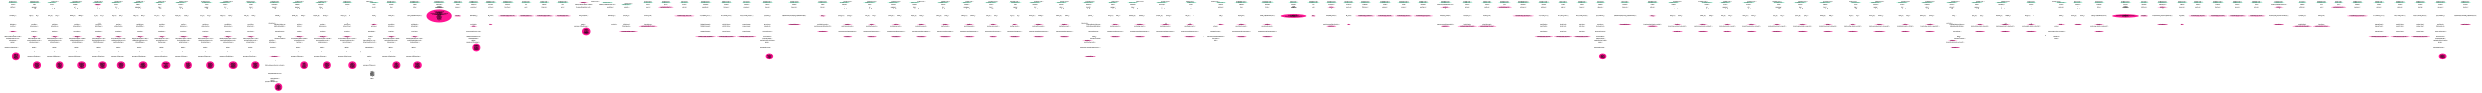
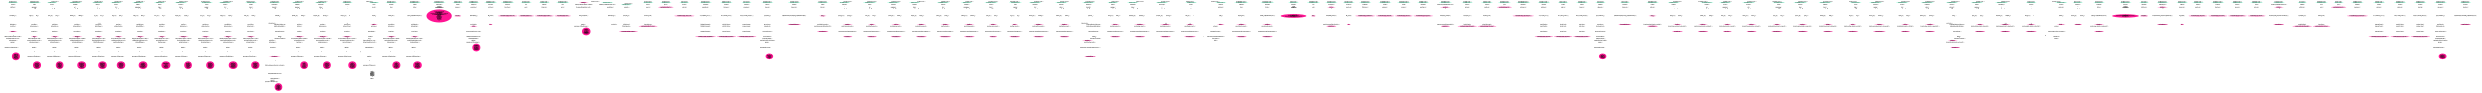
node "String background = null; <3>": fillcolor deeppink -> white
